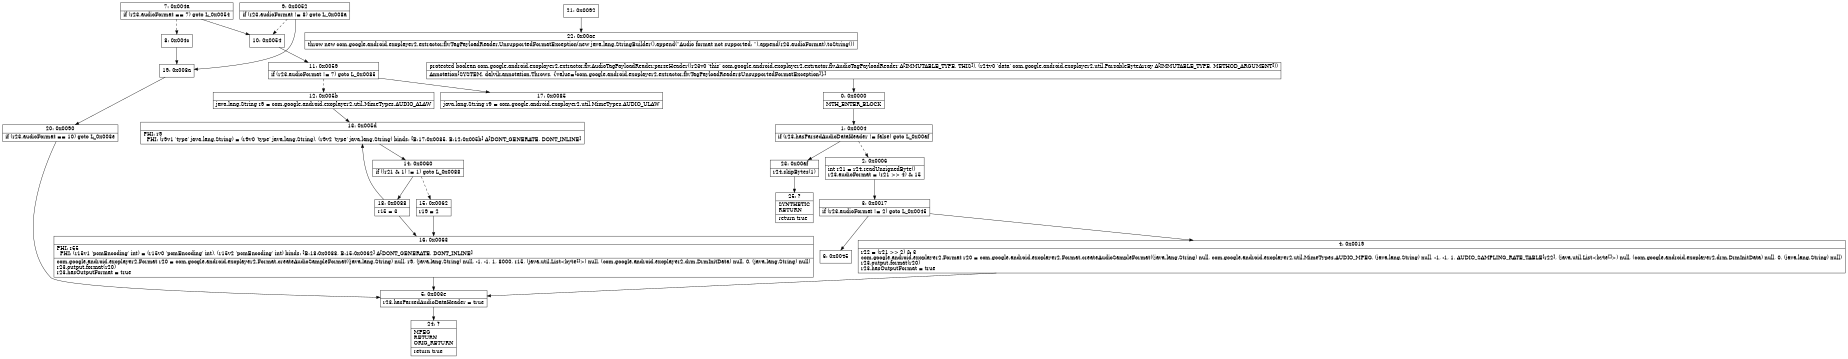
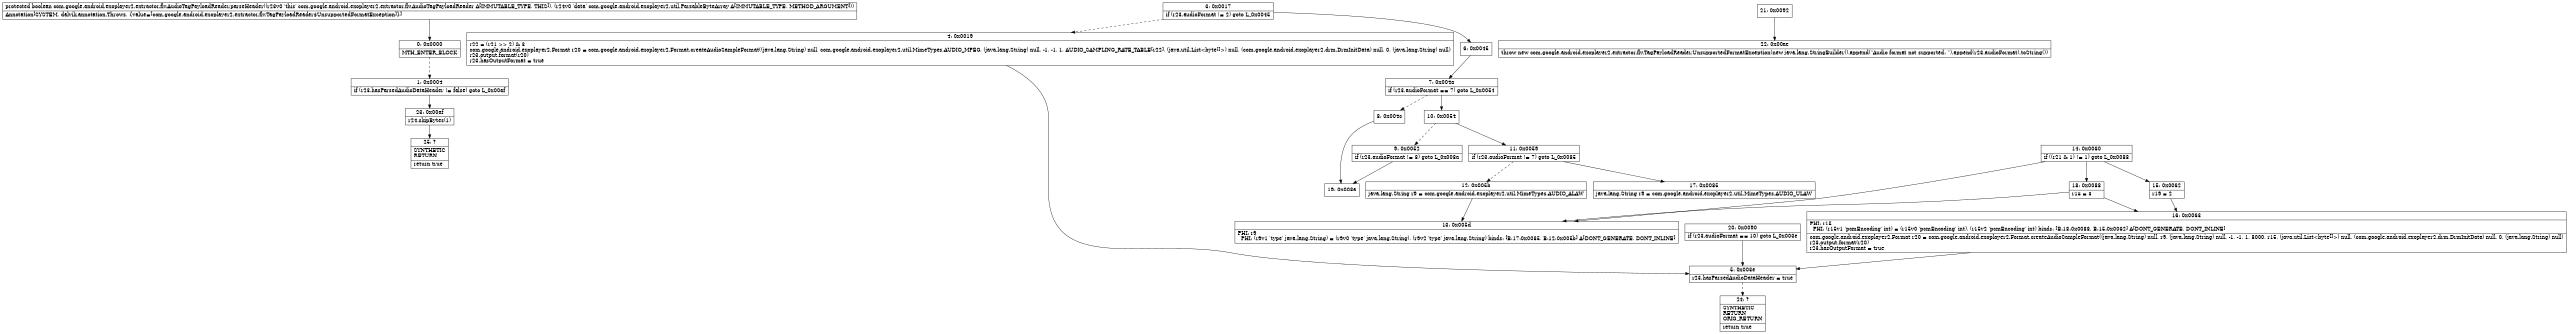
edge "9: 0x0052" -> "10: 0x0054": reversed
edge "6: 0x0045" -> "7: 0x004a": added
edge "19: 0x008a" -> "20: 0x0090": removed
edge "0: 0x0000" -> "1: 0x0004": style solid -> dashed
edge "13: 0x005d" -> "14: 0x0060": reversed
node "2: 0x0006": removed
edge "14: 0x0060" -> "15: 0x0062": style dashed -> solid
edge "3: 0x0017" -> "4: 0x0019": style solid -> dashed
node "16: 0x0063": text "PHI: r55" -> "PHI: r15"
edge "5: 0x003e" -> "24: ?": style solid -> dashed
node "24: ?": text "MPEG" -> "SYNTHETIC"
